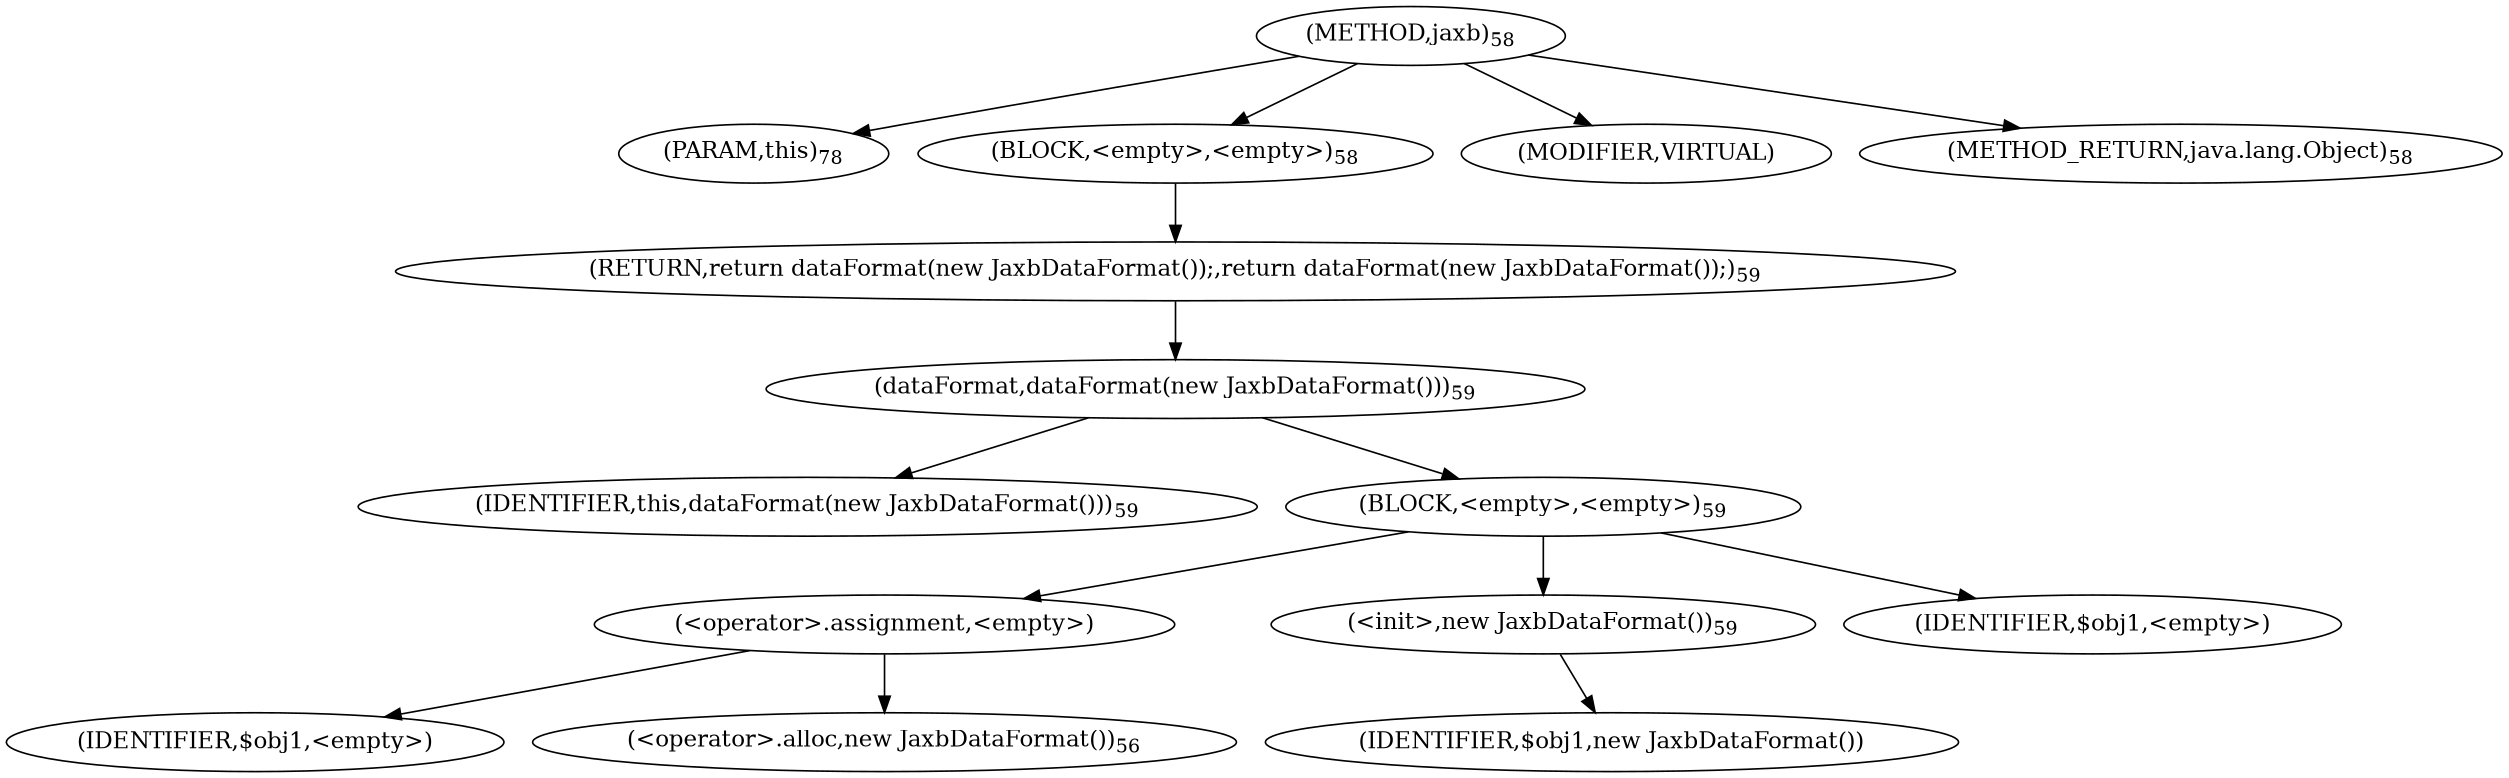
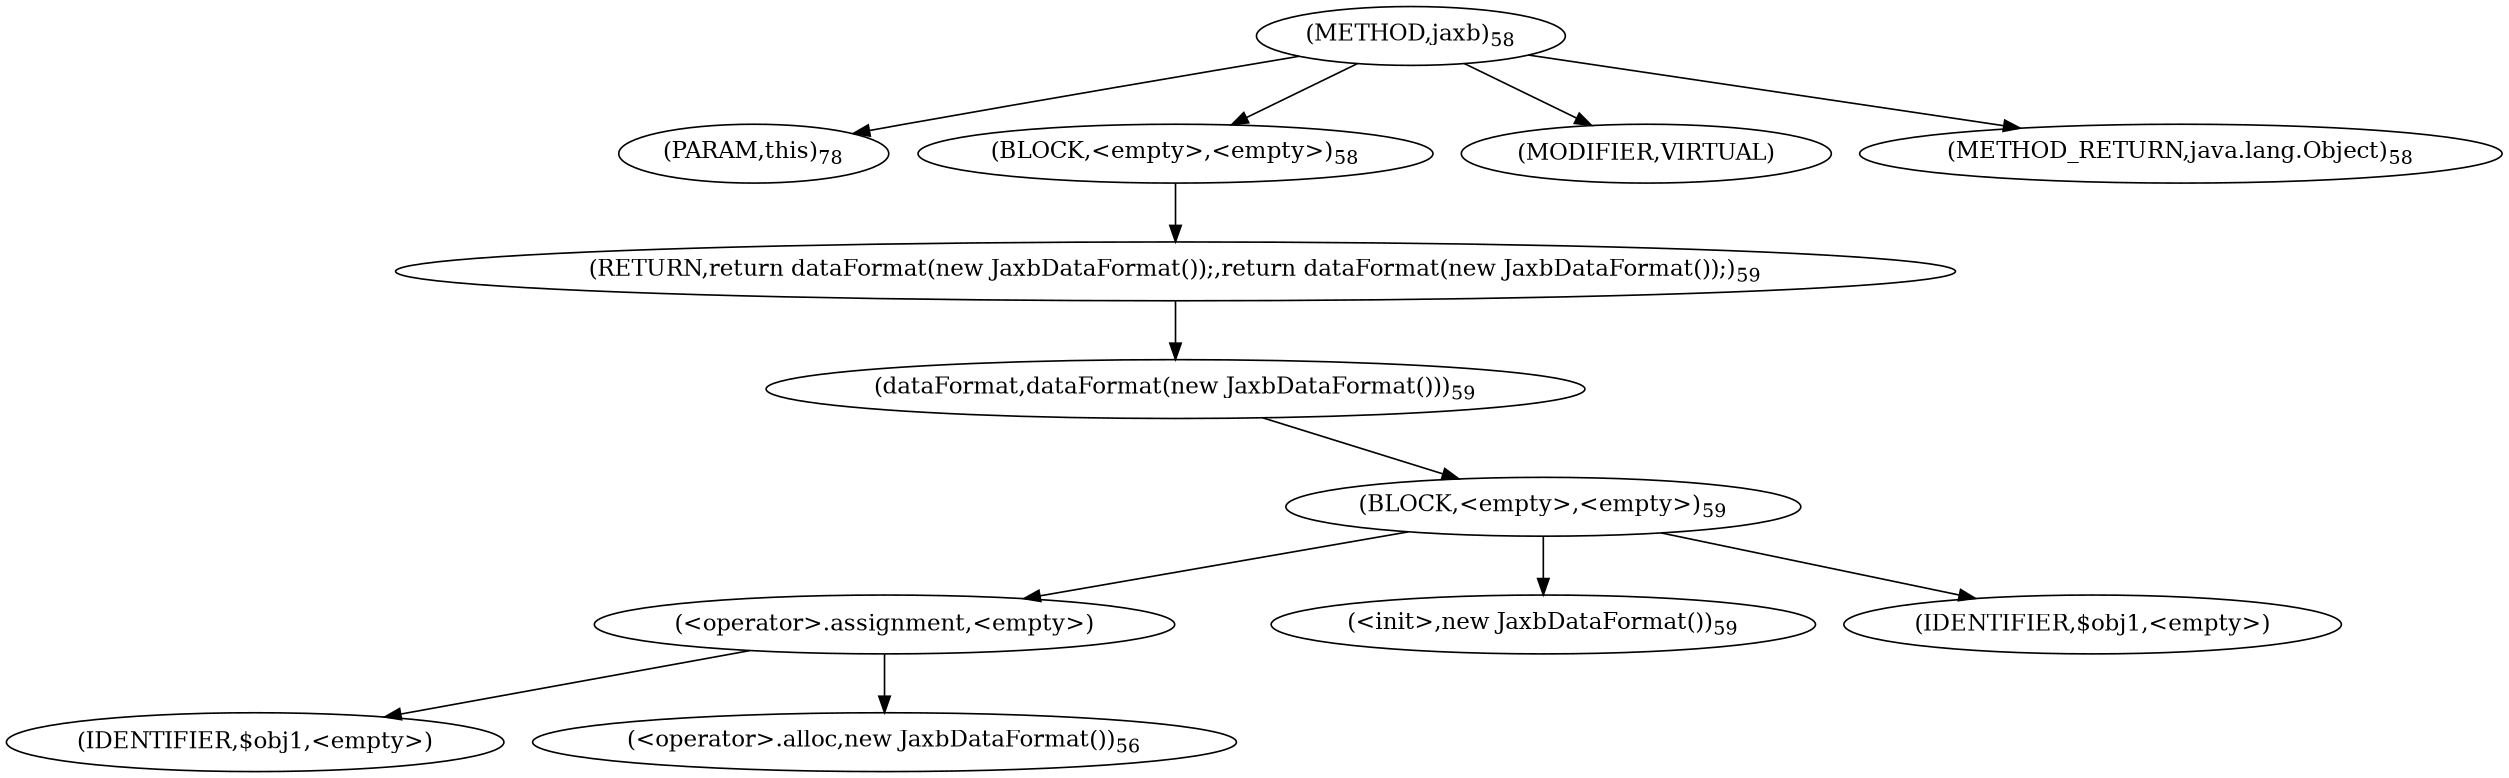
node "(IDENTIFIER,this,dataFormat(new JaxbDataFormat()))": removed
node "(IDENTIFIER,$obj1,new JaxbDataFormat())": removed
